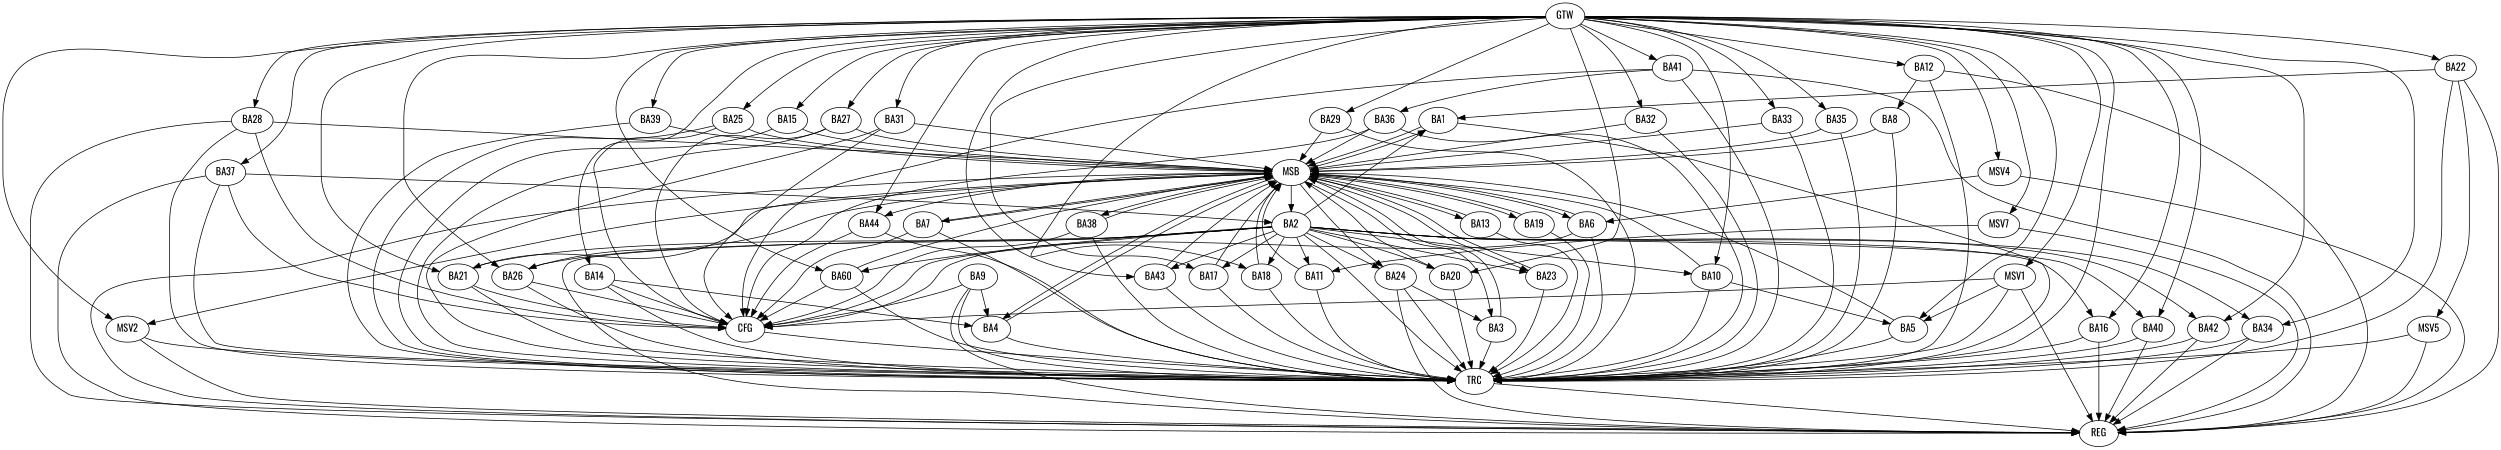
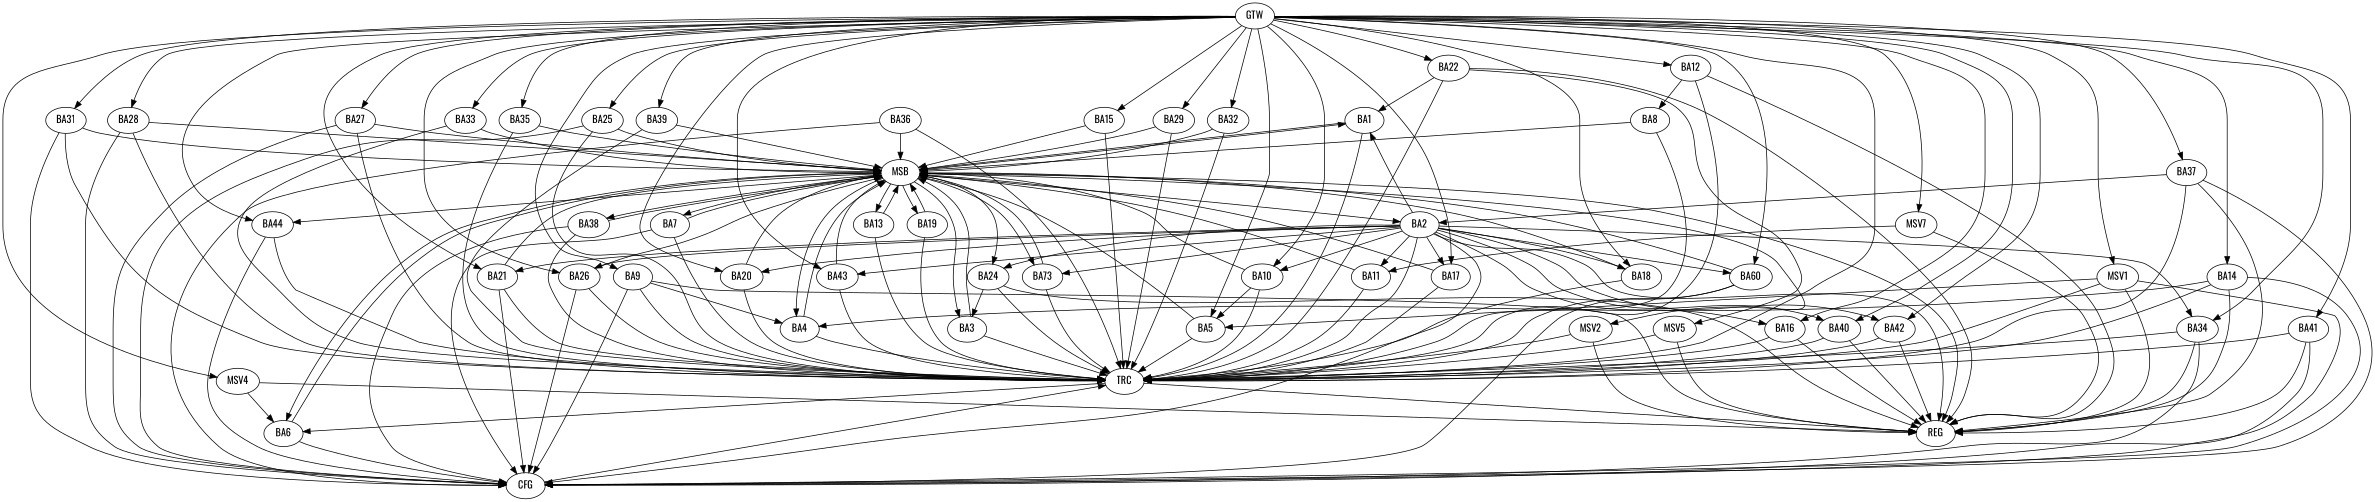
edge "GTW" -> "MSV2": now "GTW" -> "BA9"
edge "BA41" -> "BA36": removed
node "BA23": label "BA23" -> "BA73"
edge "BA6" -> "TRC": reversed
edge "BA28" -> "REG": now "BA14" -> "REG"
edge "BA34" -> "CFG": added
